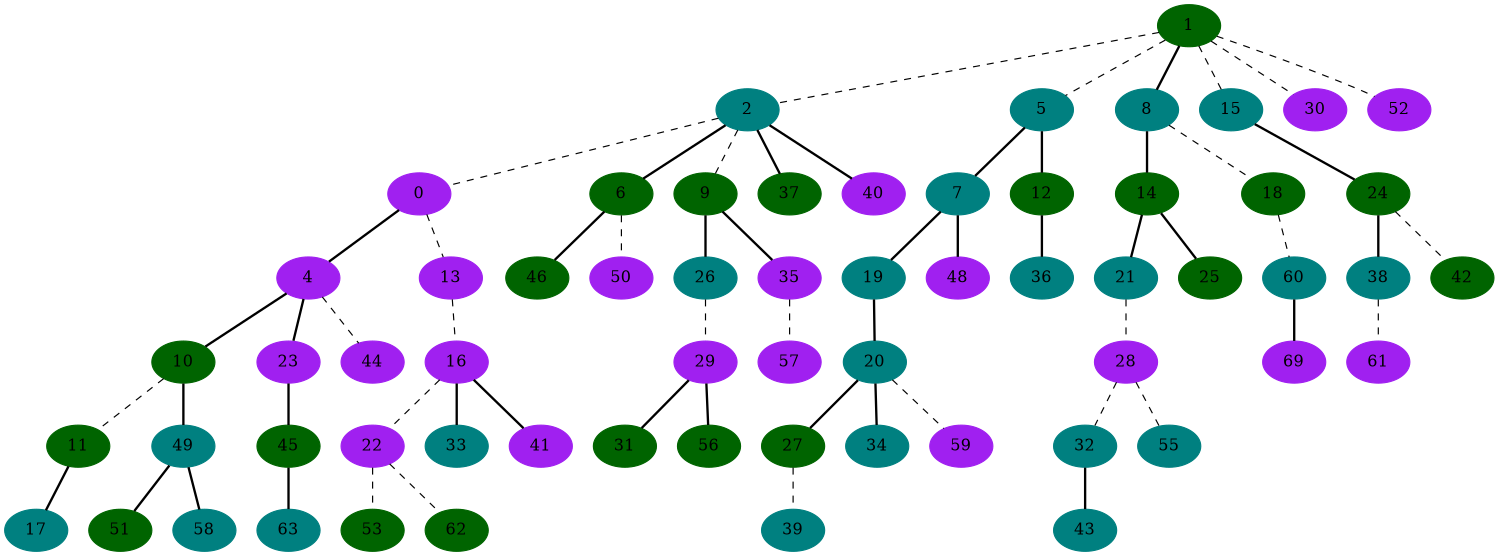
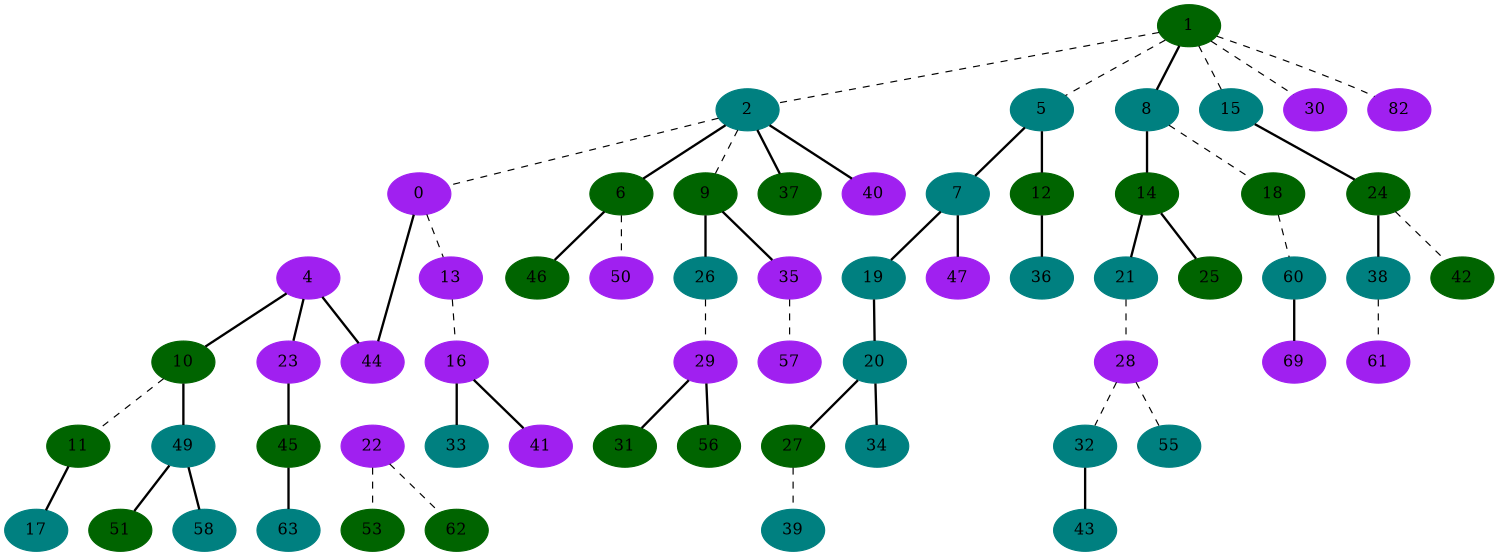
node "52": label "52" -> "82"
edge "0" -- "4": now "0" -- "44"
node "48": label "48" -> "47"
edge "4" -- "44": style dashed -> bold
edge "16" -- "22": removed
node "59": removed
